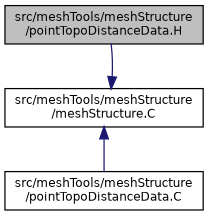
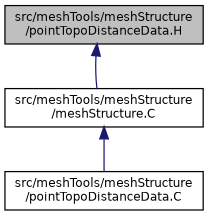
edge "src/meshTools/meshStructure /pointTopoDistanceData.H" -> "src/meshTools/meshStructure /meshStructure.C": reversed
